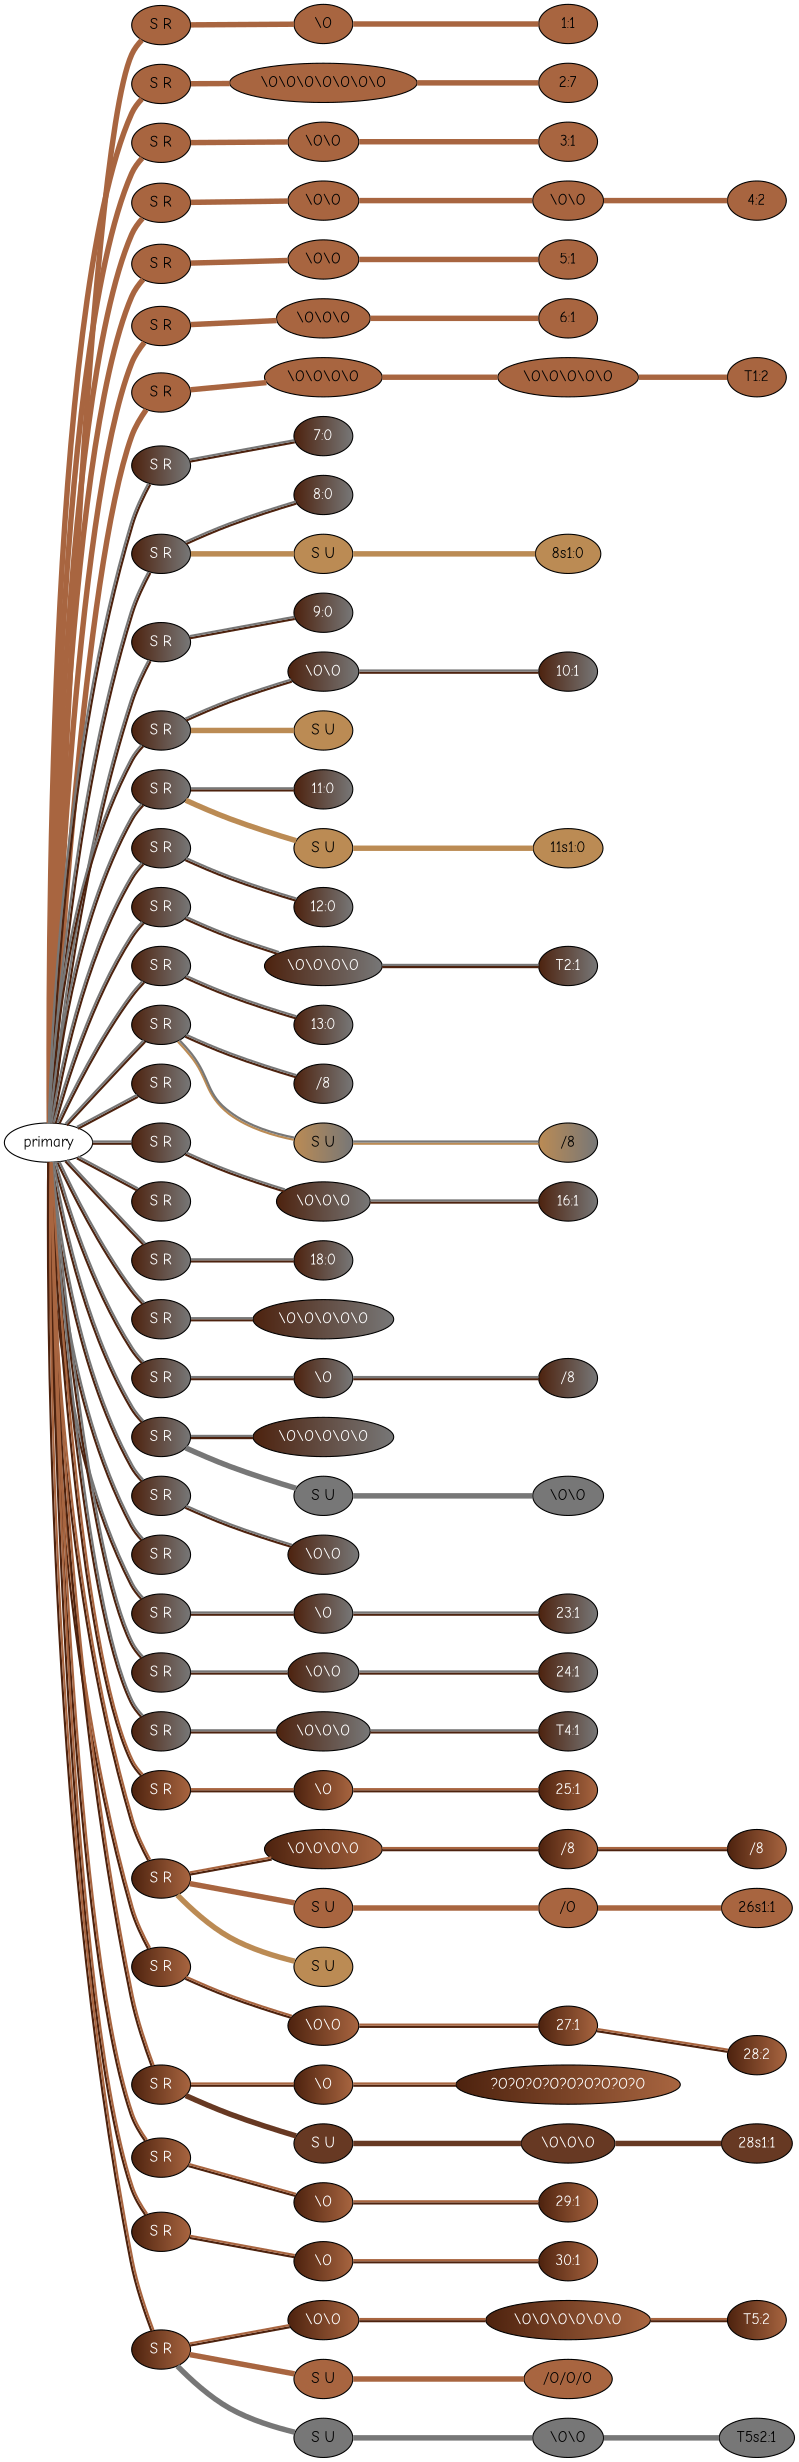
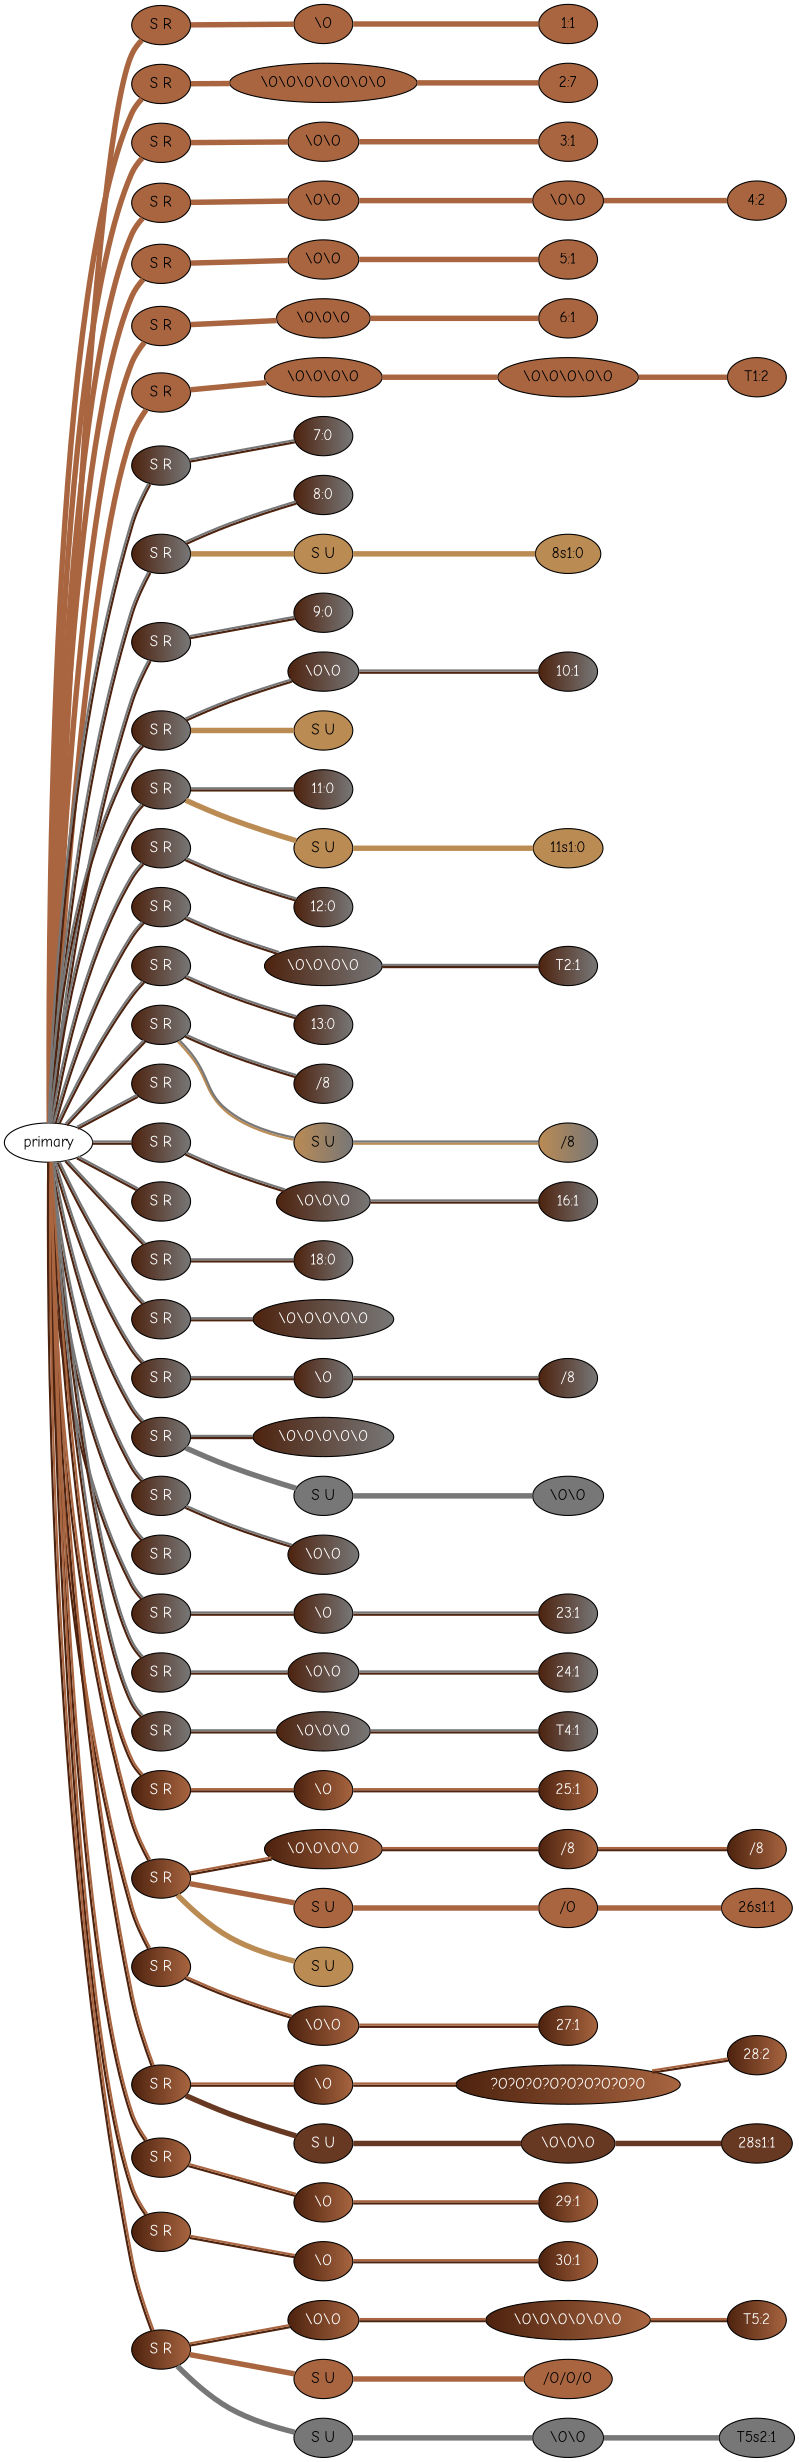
edge "27:1" -- "28:2": now "?O?O?O?O?O?O?O?O?O" -- "28:2"
